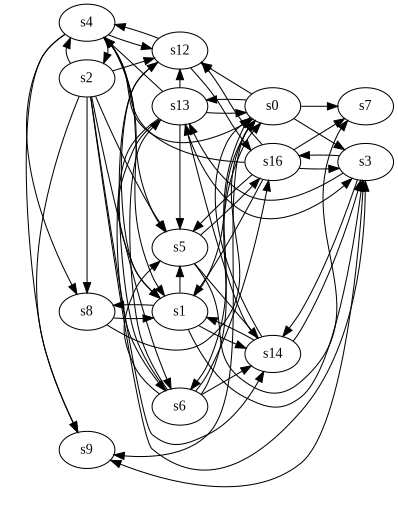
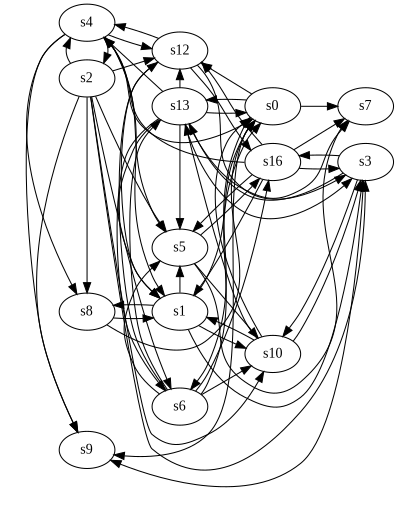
edge "s0" -> "s3": now "s12" -> "s3"
edge "s13" -> "s7": added
node "s14": label "s14" -> "s10"
